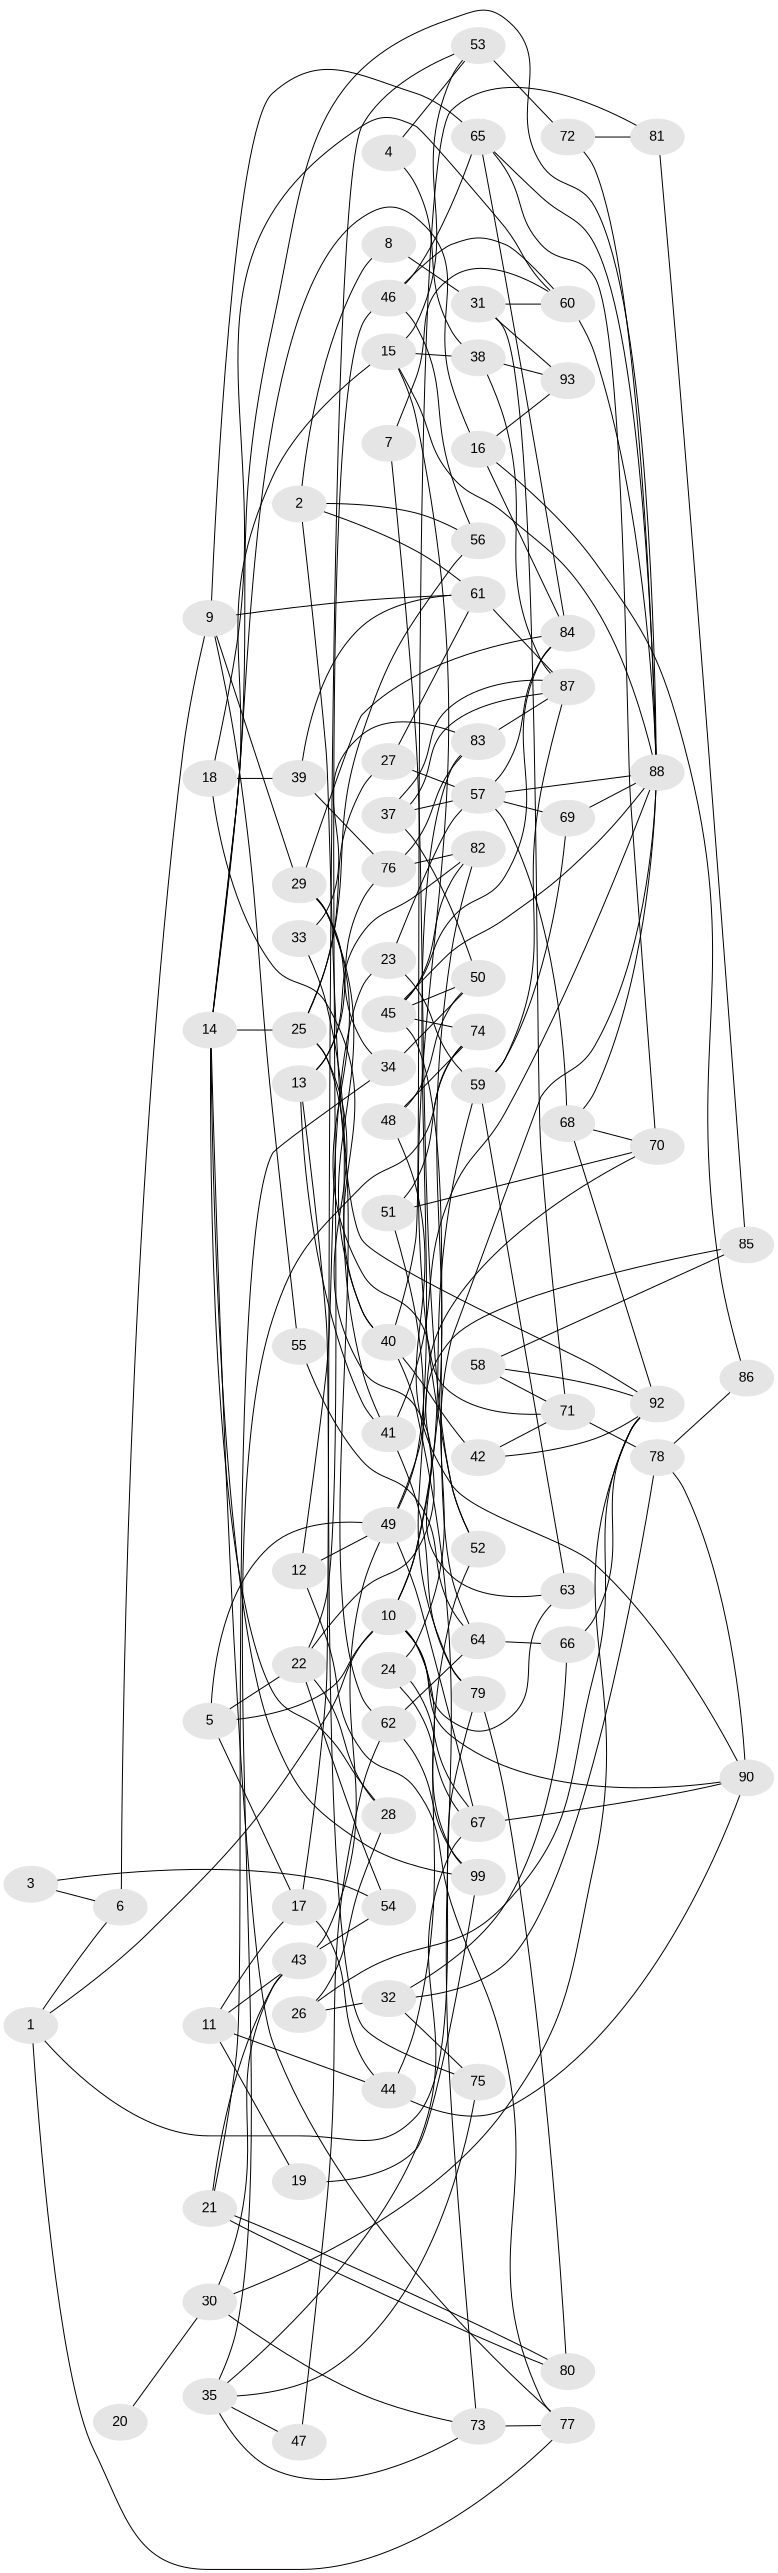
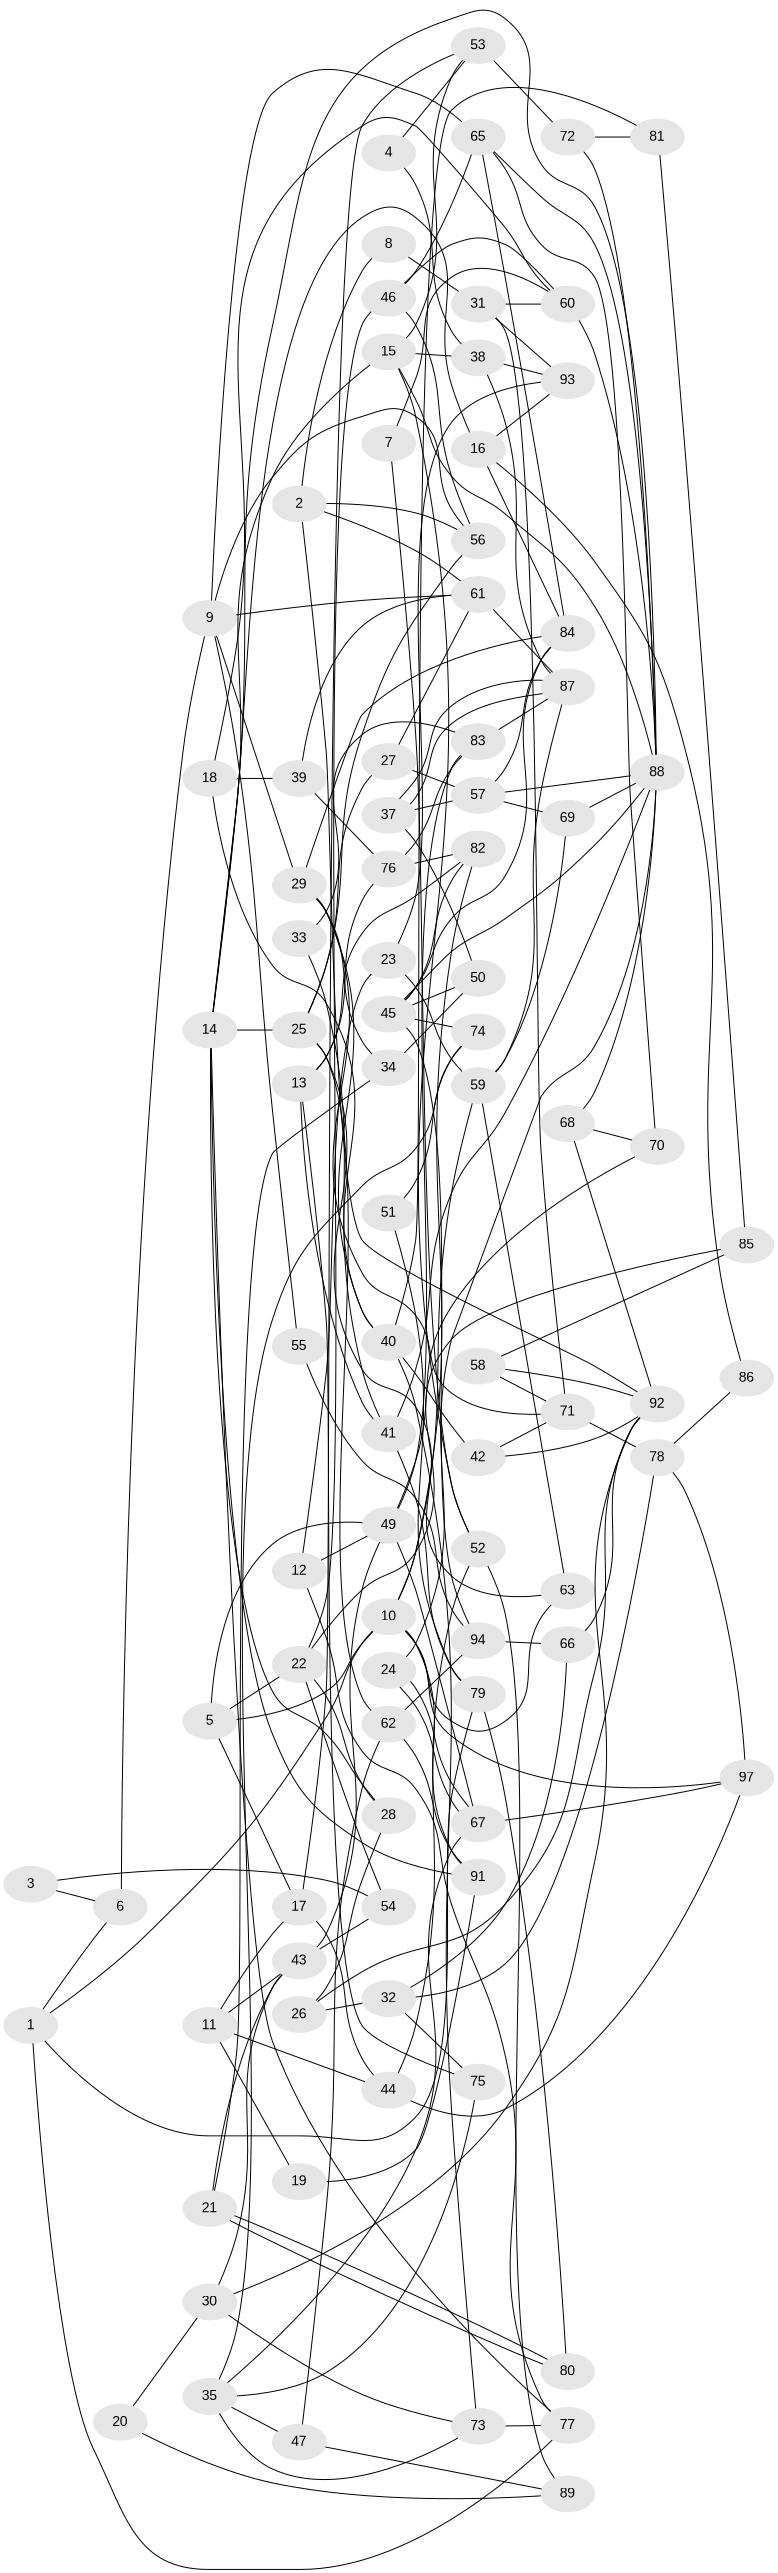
edge "56" -- "9": added
edge "57" -- "23": now "93" -- "23"
edge "57" -- "68": removed
node "48": removed
edge "70" -- "51": removed
node "64": label "64" -> "94"
node "90": label "90" -> "97"
node "99": label "99" -> "91"
node "89": added
